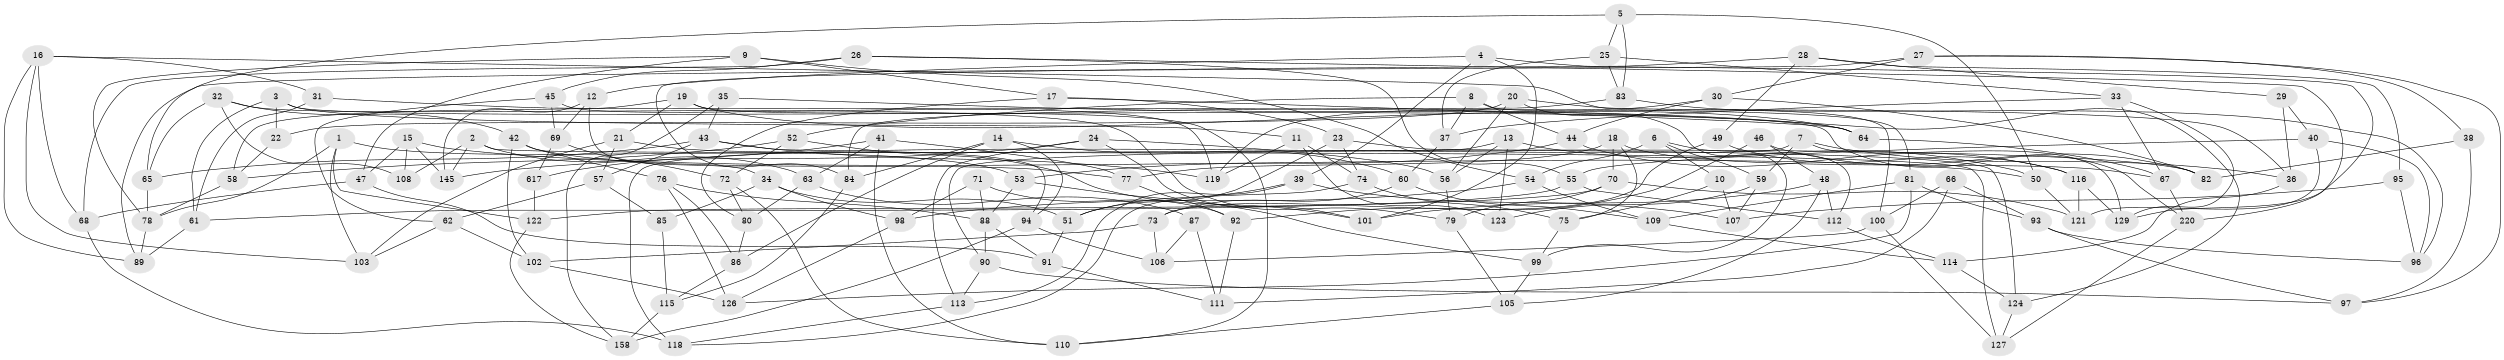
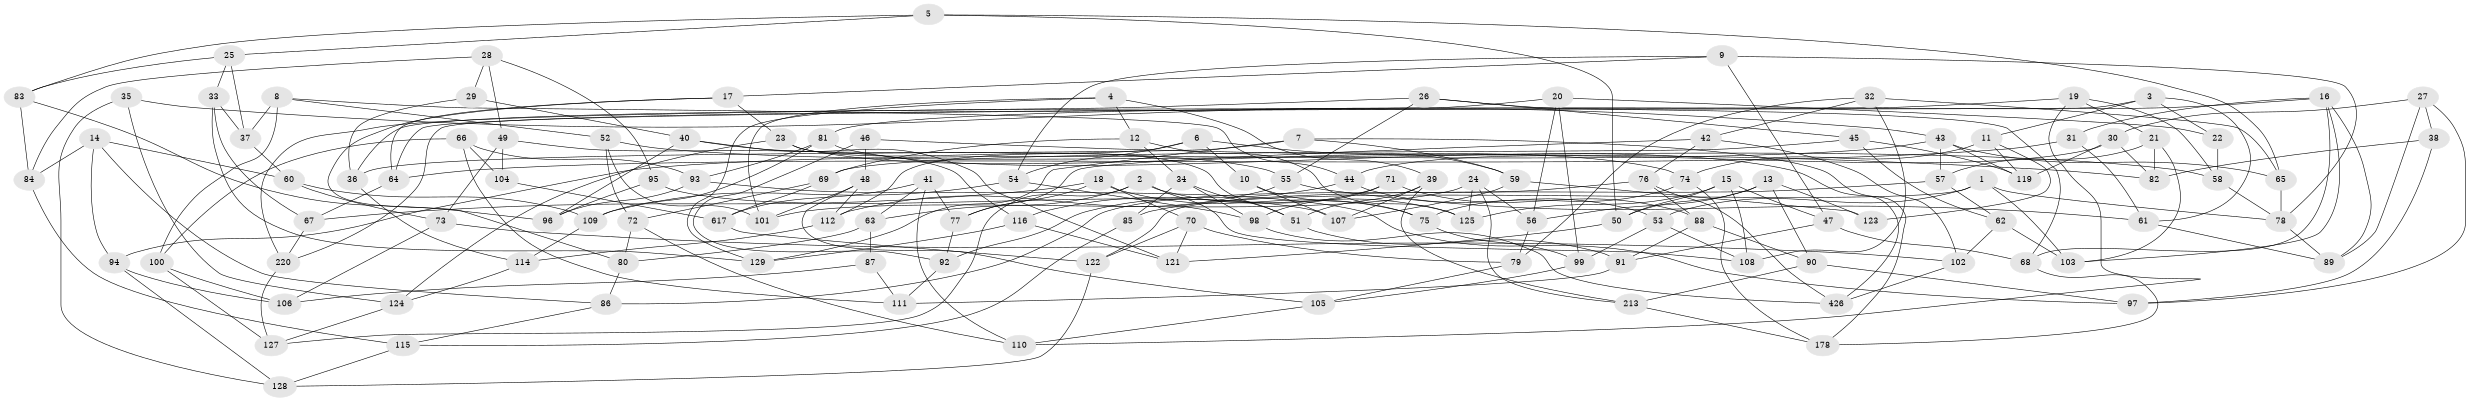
node "145": label "145" -> "125"
node "104": added
edge "53" -- "88": now "53" -- "108"
node "126": label "126" -> "426"
node "113": label "113" -> "213"
node "158": label "158" -> "128"
node "118": label "118" -> "178"
